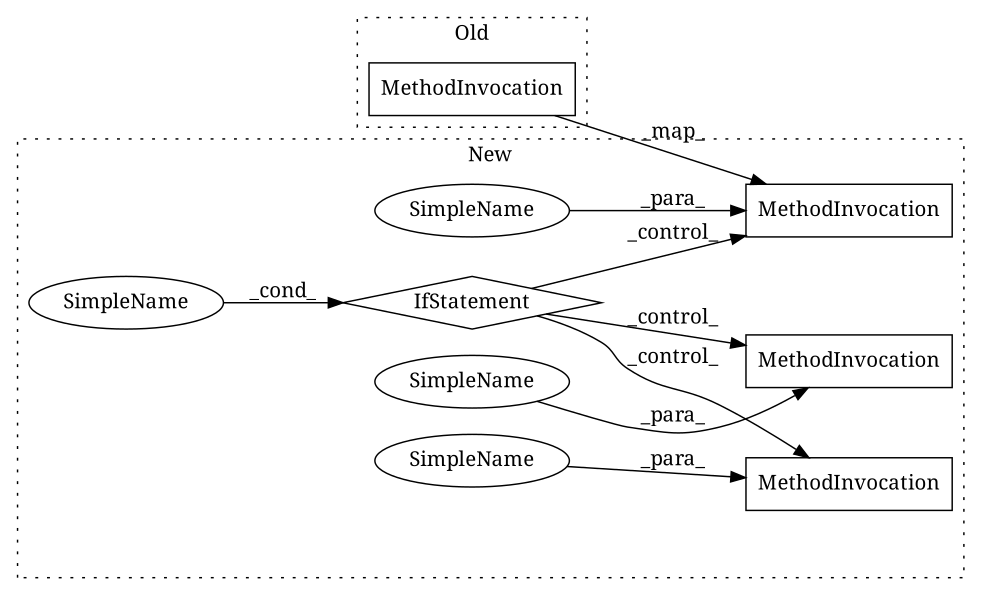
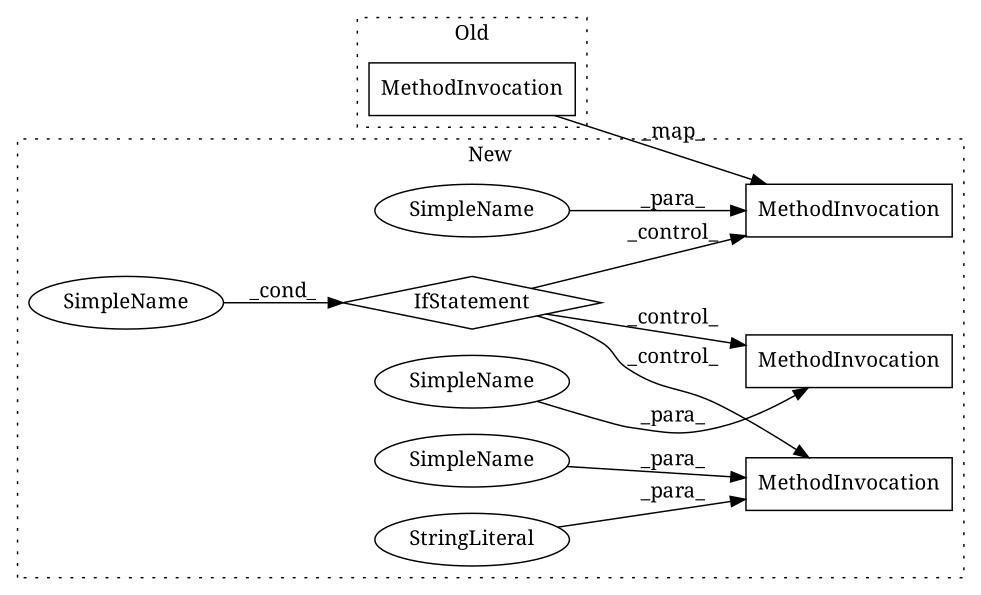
node "StringLiteral": added
